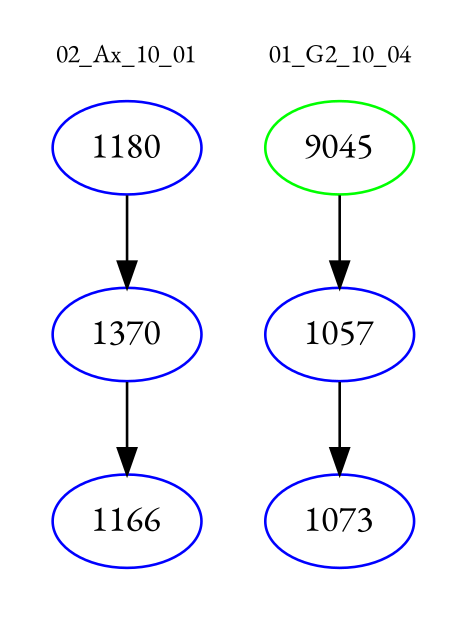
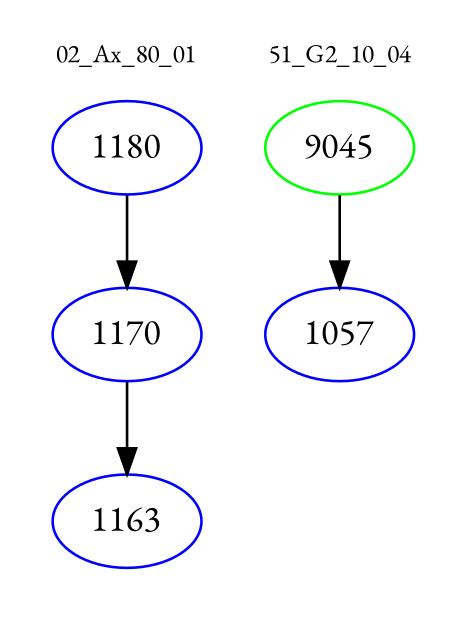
cluster "02_Ax_10_01": label "02_Ax_10_01" -> "02_Ax_80_01"
cluster "01_G2_10_04": label "01_G2_10_04" -> "51_G2_10_04"
node "1370": label "1370" -> "1170"
node "1166": label "1166" -> "1163"
node "1073": removed
